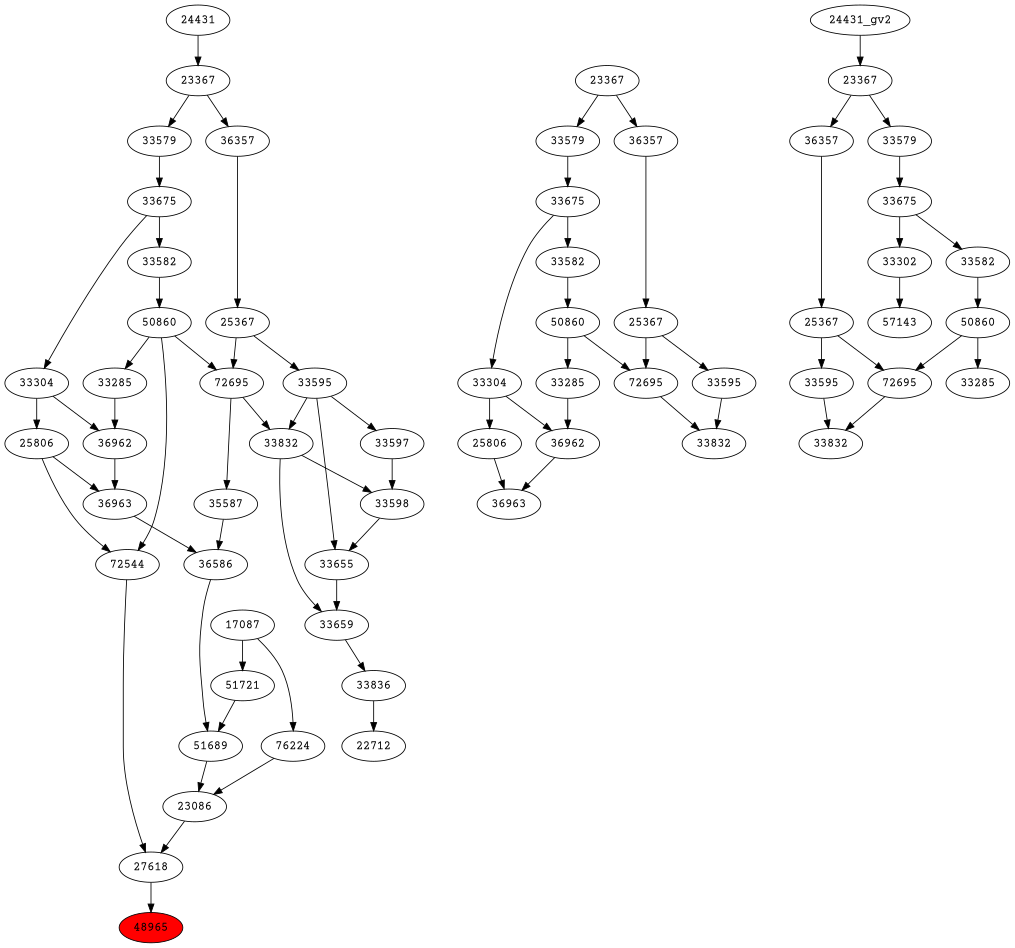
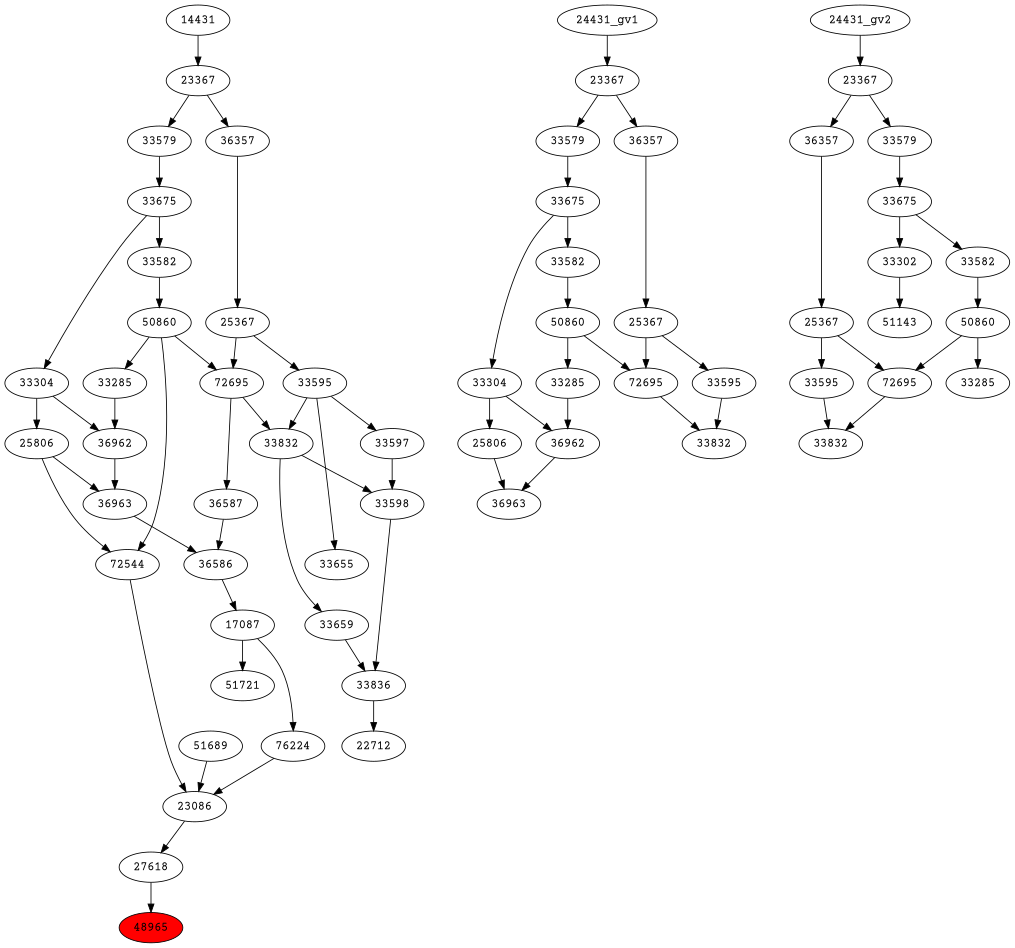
node "24431": label "24431" -> "14431"
node "24431_gv1": added
node "57143": label "57143" -> "51143"
node "35587": label "35587" -> "36587"
edge "33598" -> "33655": now "33598" -> "33836"
edge "33655" -> "33659": removed
edge "36586" -> "51689": now "36586" -> "17087"
edge "51721" -> "51689": removed
edge "72544" -> "27618": now "72544" -> "23086"
